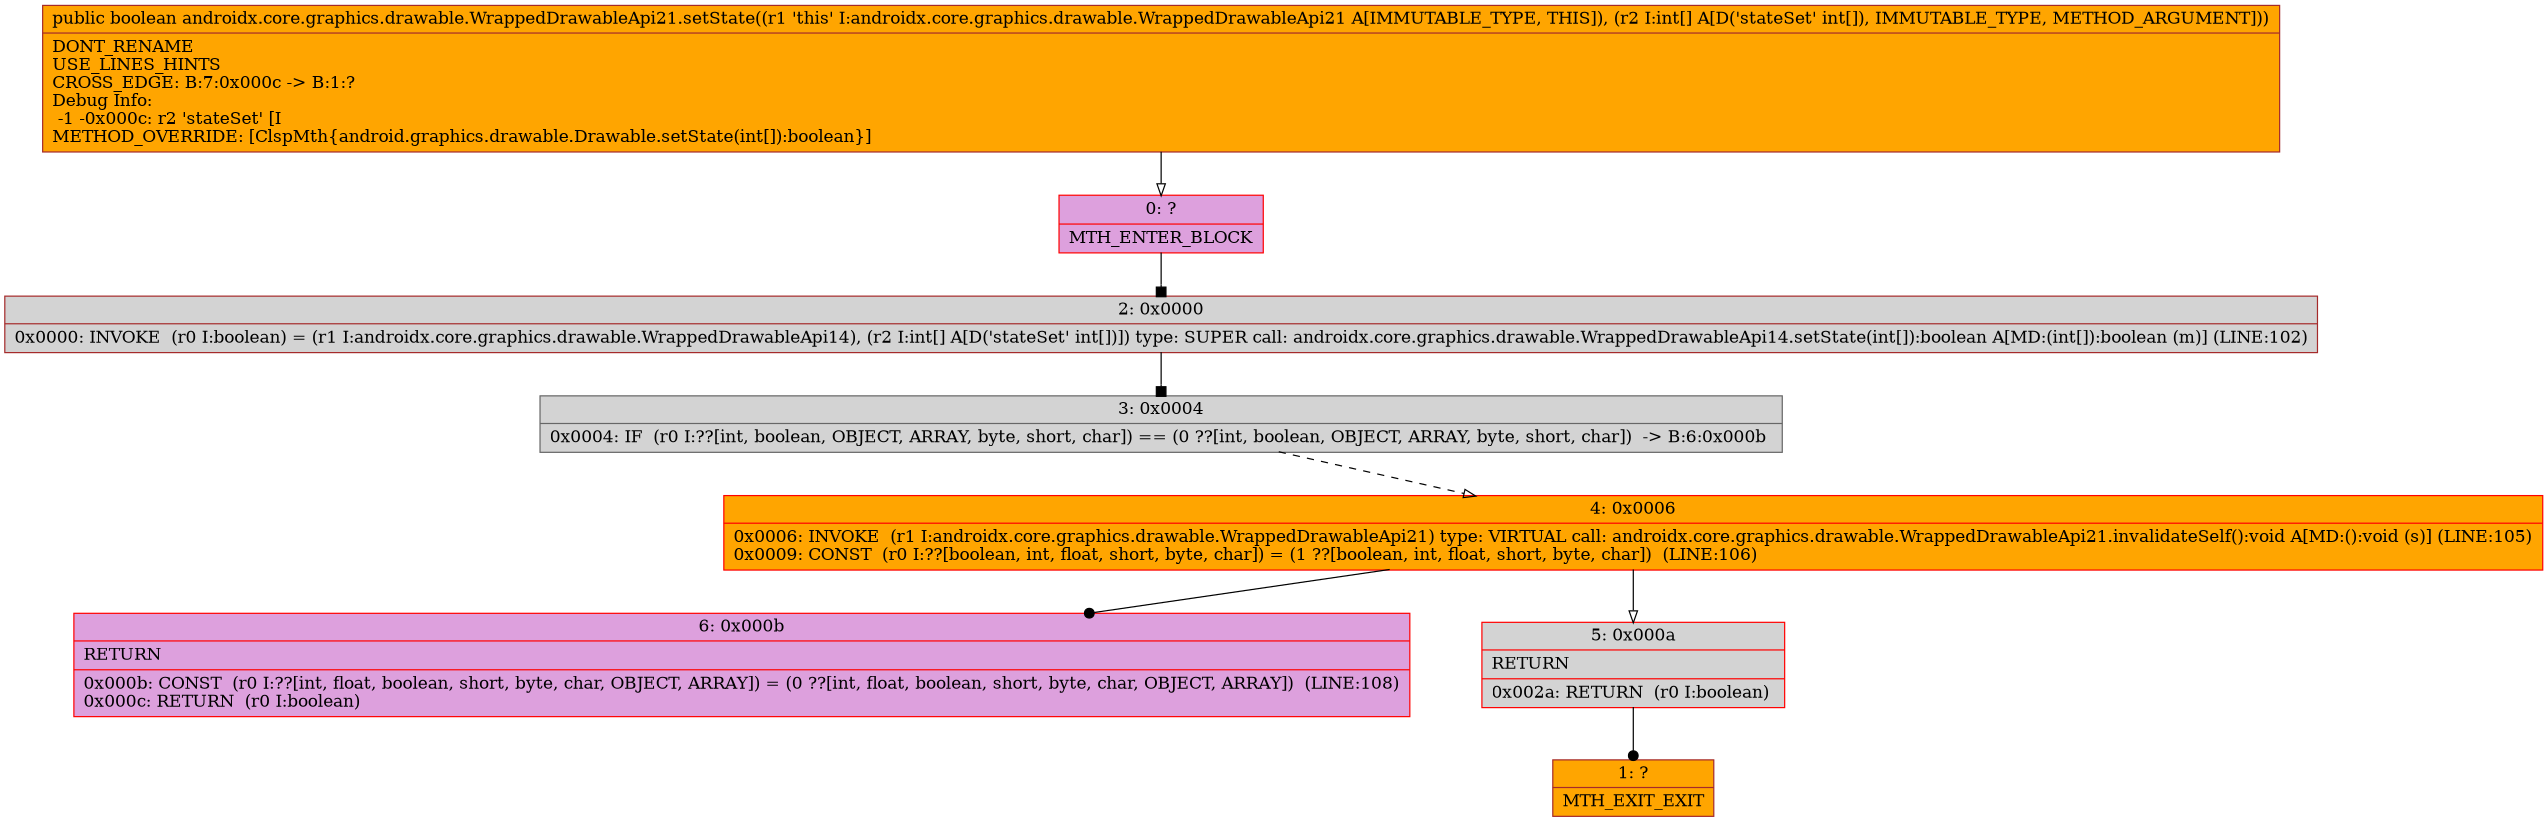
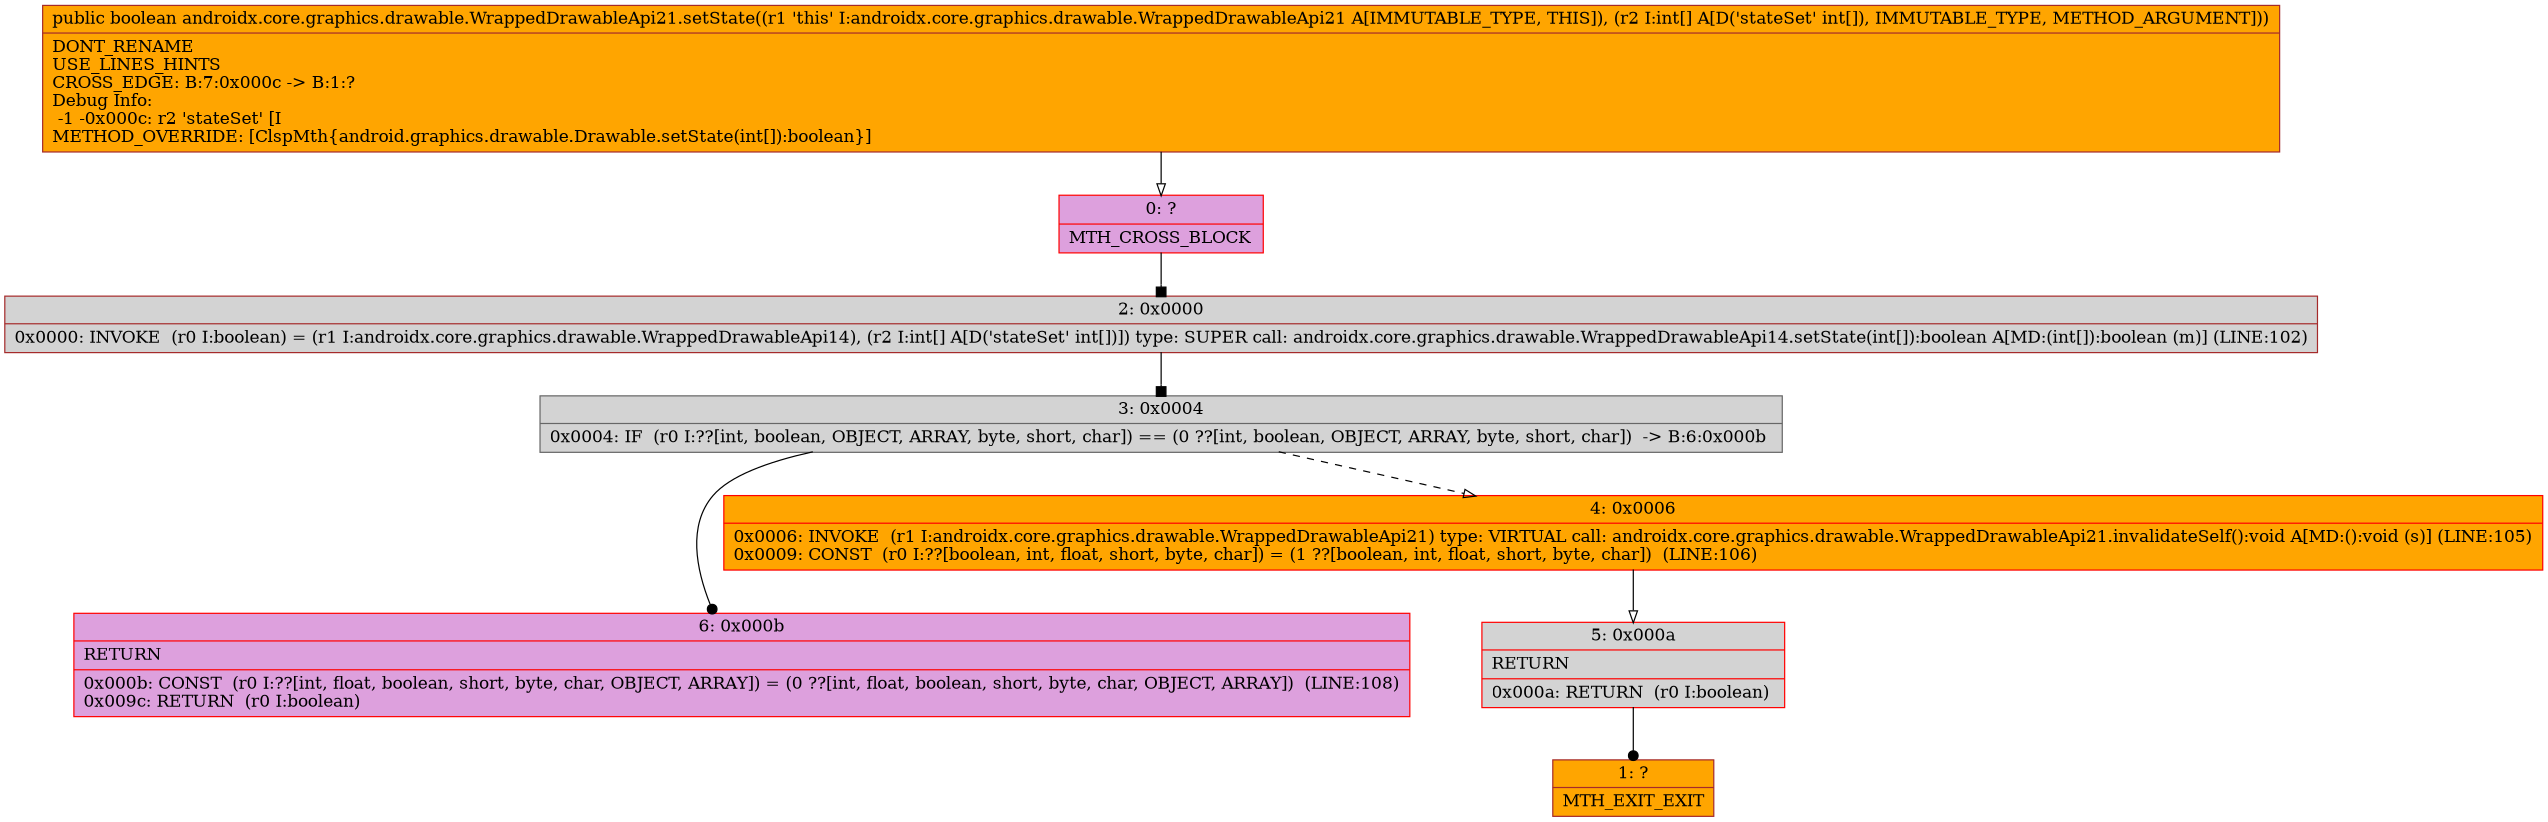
node "0: ?": text "MTH_ENTER_BLOCK" -> "MTH_CROSS_BLOCK"
edge "4: 0x0006" -> "6: 0x000b": now "3: 0x0004" -> "6: 0x000b"
node "5: 0x000a": text "0x002a: RETURN  (r0 I:boolean)" -> "0x000a: RETURN  (r0 I:boolean)"
node "6: 0x000b": text "0x000c: RETURN  (r0 I:boolean)" -> "0x009c: RETURN  (r0 I:boolean)"
